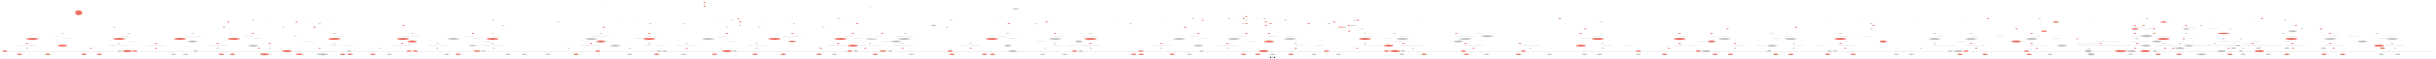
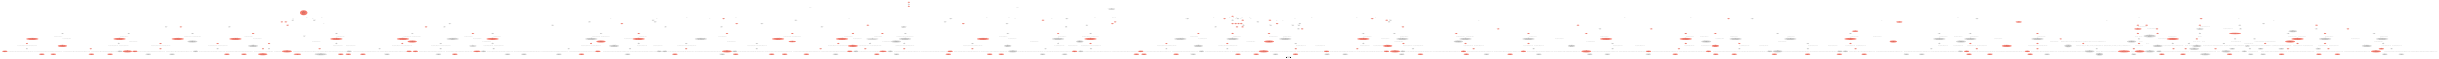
node "1571:BL count_send_data <= 12'd0; SDA_OUT <= 1'b0;": added
